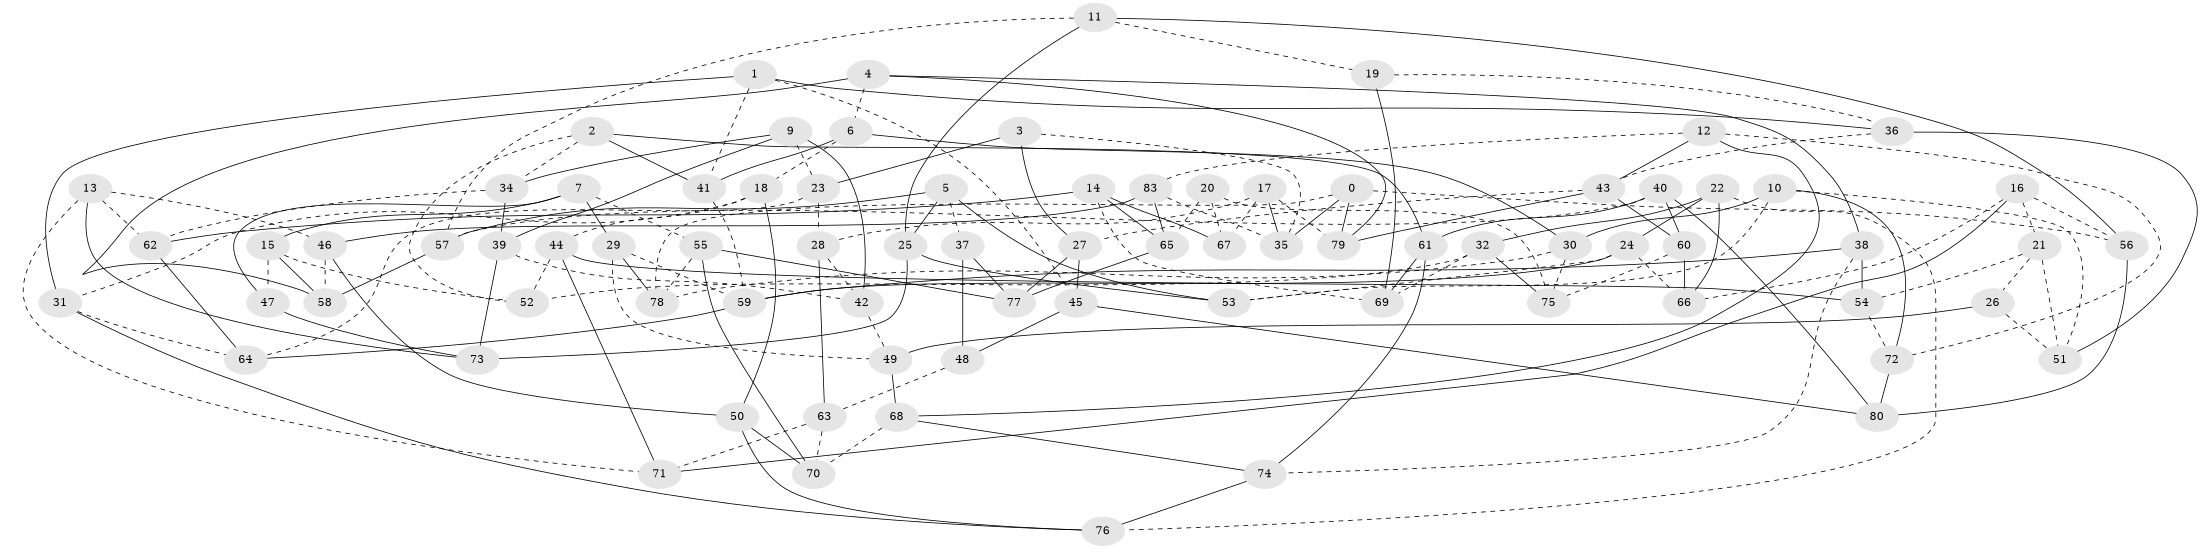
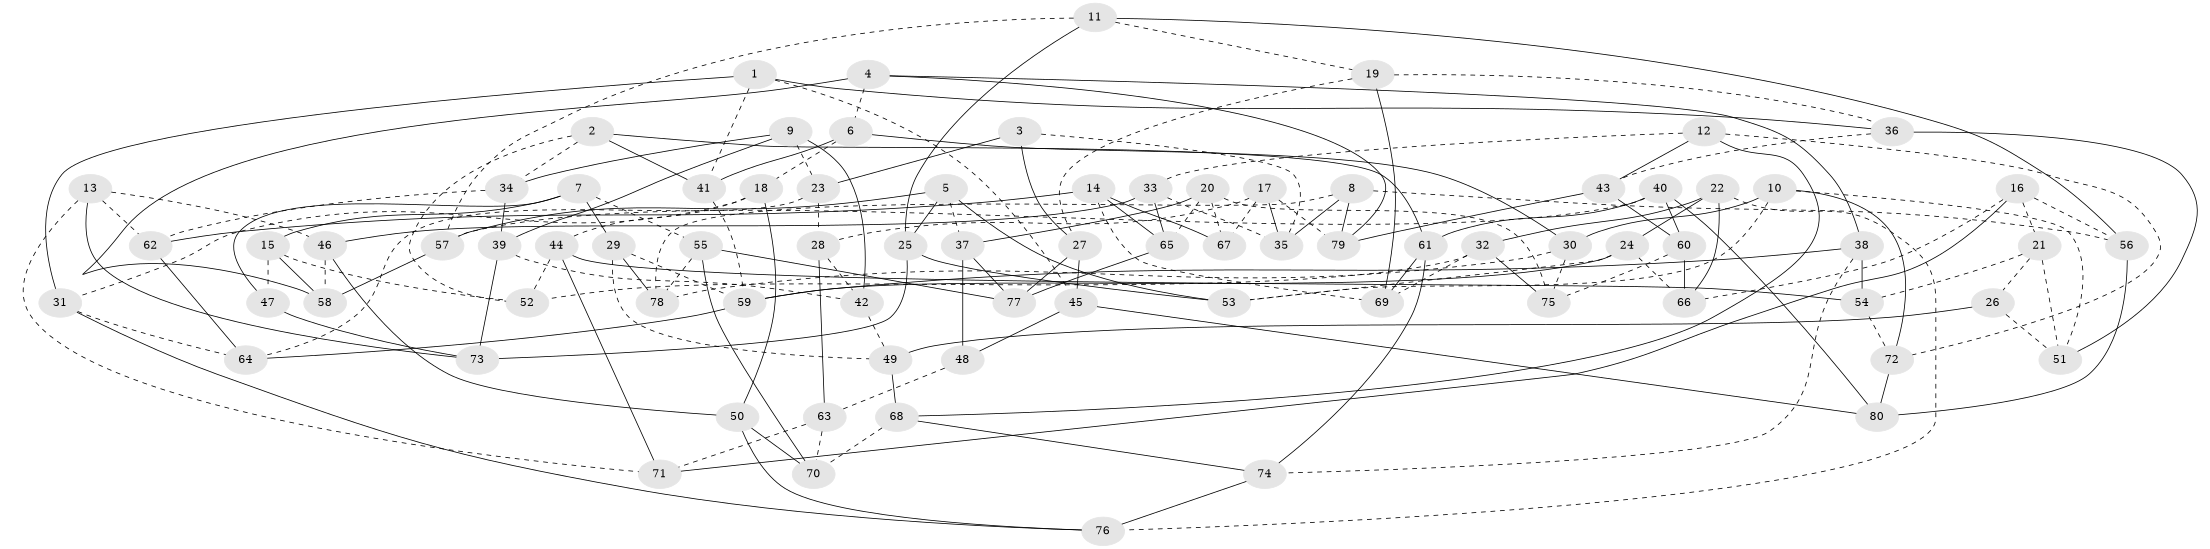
node "83": label "83" -> "33"
node "0": label "0" -> "8"
edge "43" -- "27": now "19" -- "27"
edge "20" -- "37": added
